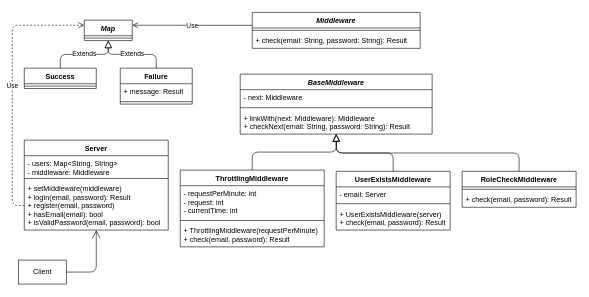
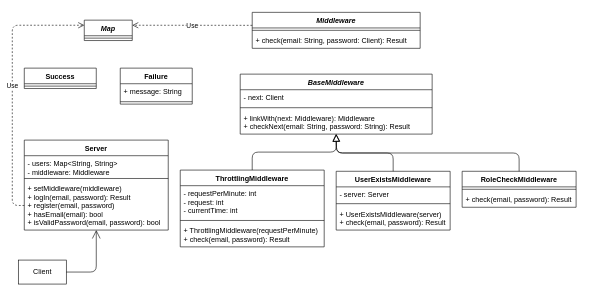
edge "Middleware" -> "Map": style solid -> dashed
node "+ check(email: String, password: String): Result": label "+ check(email: String, password: String): Result" -> "+ check(email: String, password: Client): Result"
edge "Success" -> "Map": removed, label "Extends"
edge "Failure" -> "Map": removed, label "Extends"
node "+ message: Result": label "+ message: Result" -> "+ message: String"
node "- next: Middleware": label "- next: Middleware" -> "- next: Client"
node "- email: Server": label "- email: Server" -> "- server: Server"
